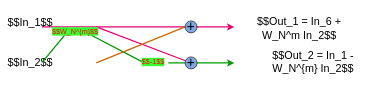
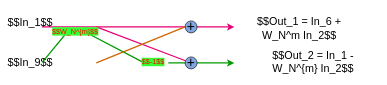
node "$$In_2$$": label "$$In_2$$" -> "$$In_9$$"
